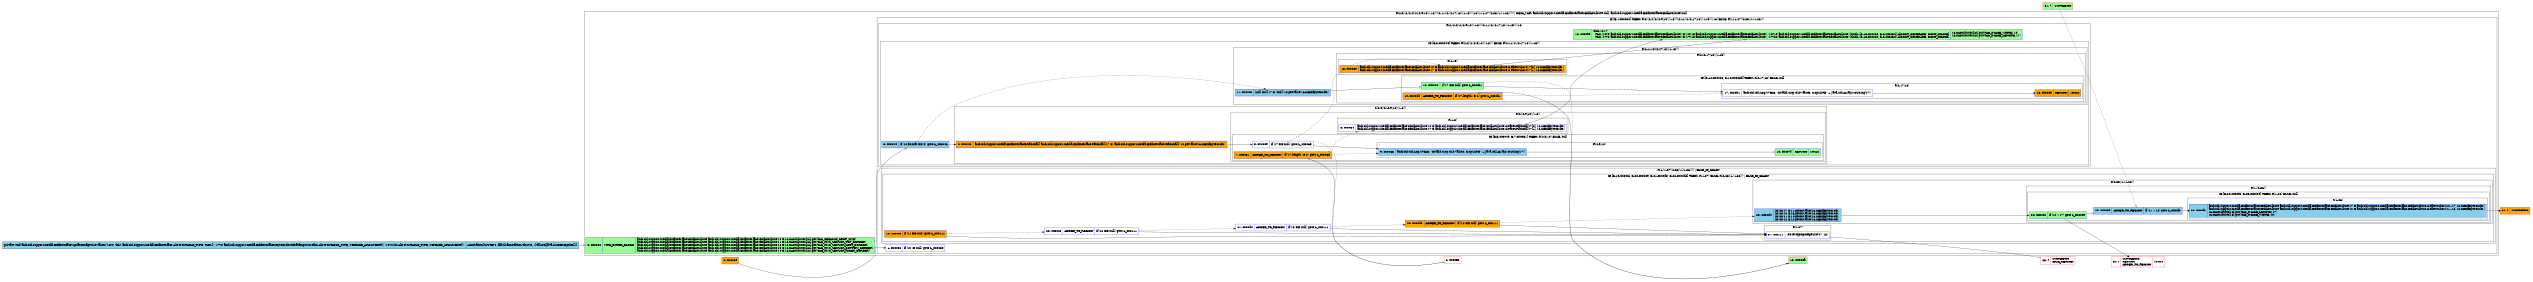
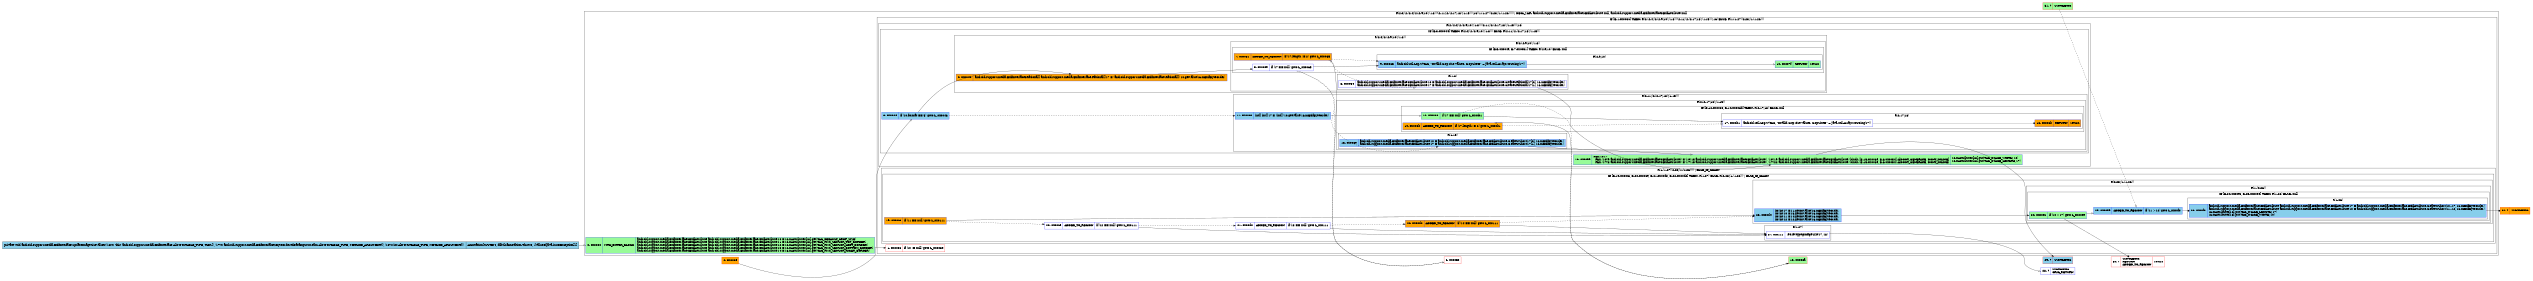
node "15: 0x008e": fillcolor orange -> skyblue
edge "19: 0x00cc" -> "27: 0x0111": now "19: 0x00cc" -> "23: 0x00d4"
node "1: 0x003c": color blue -> red
node "29: ?": added
node "28: ?": color red -> blue
